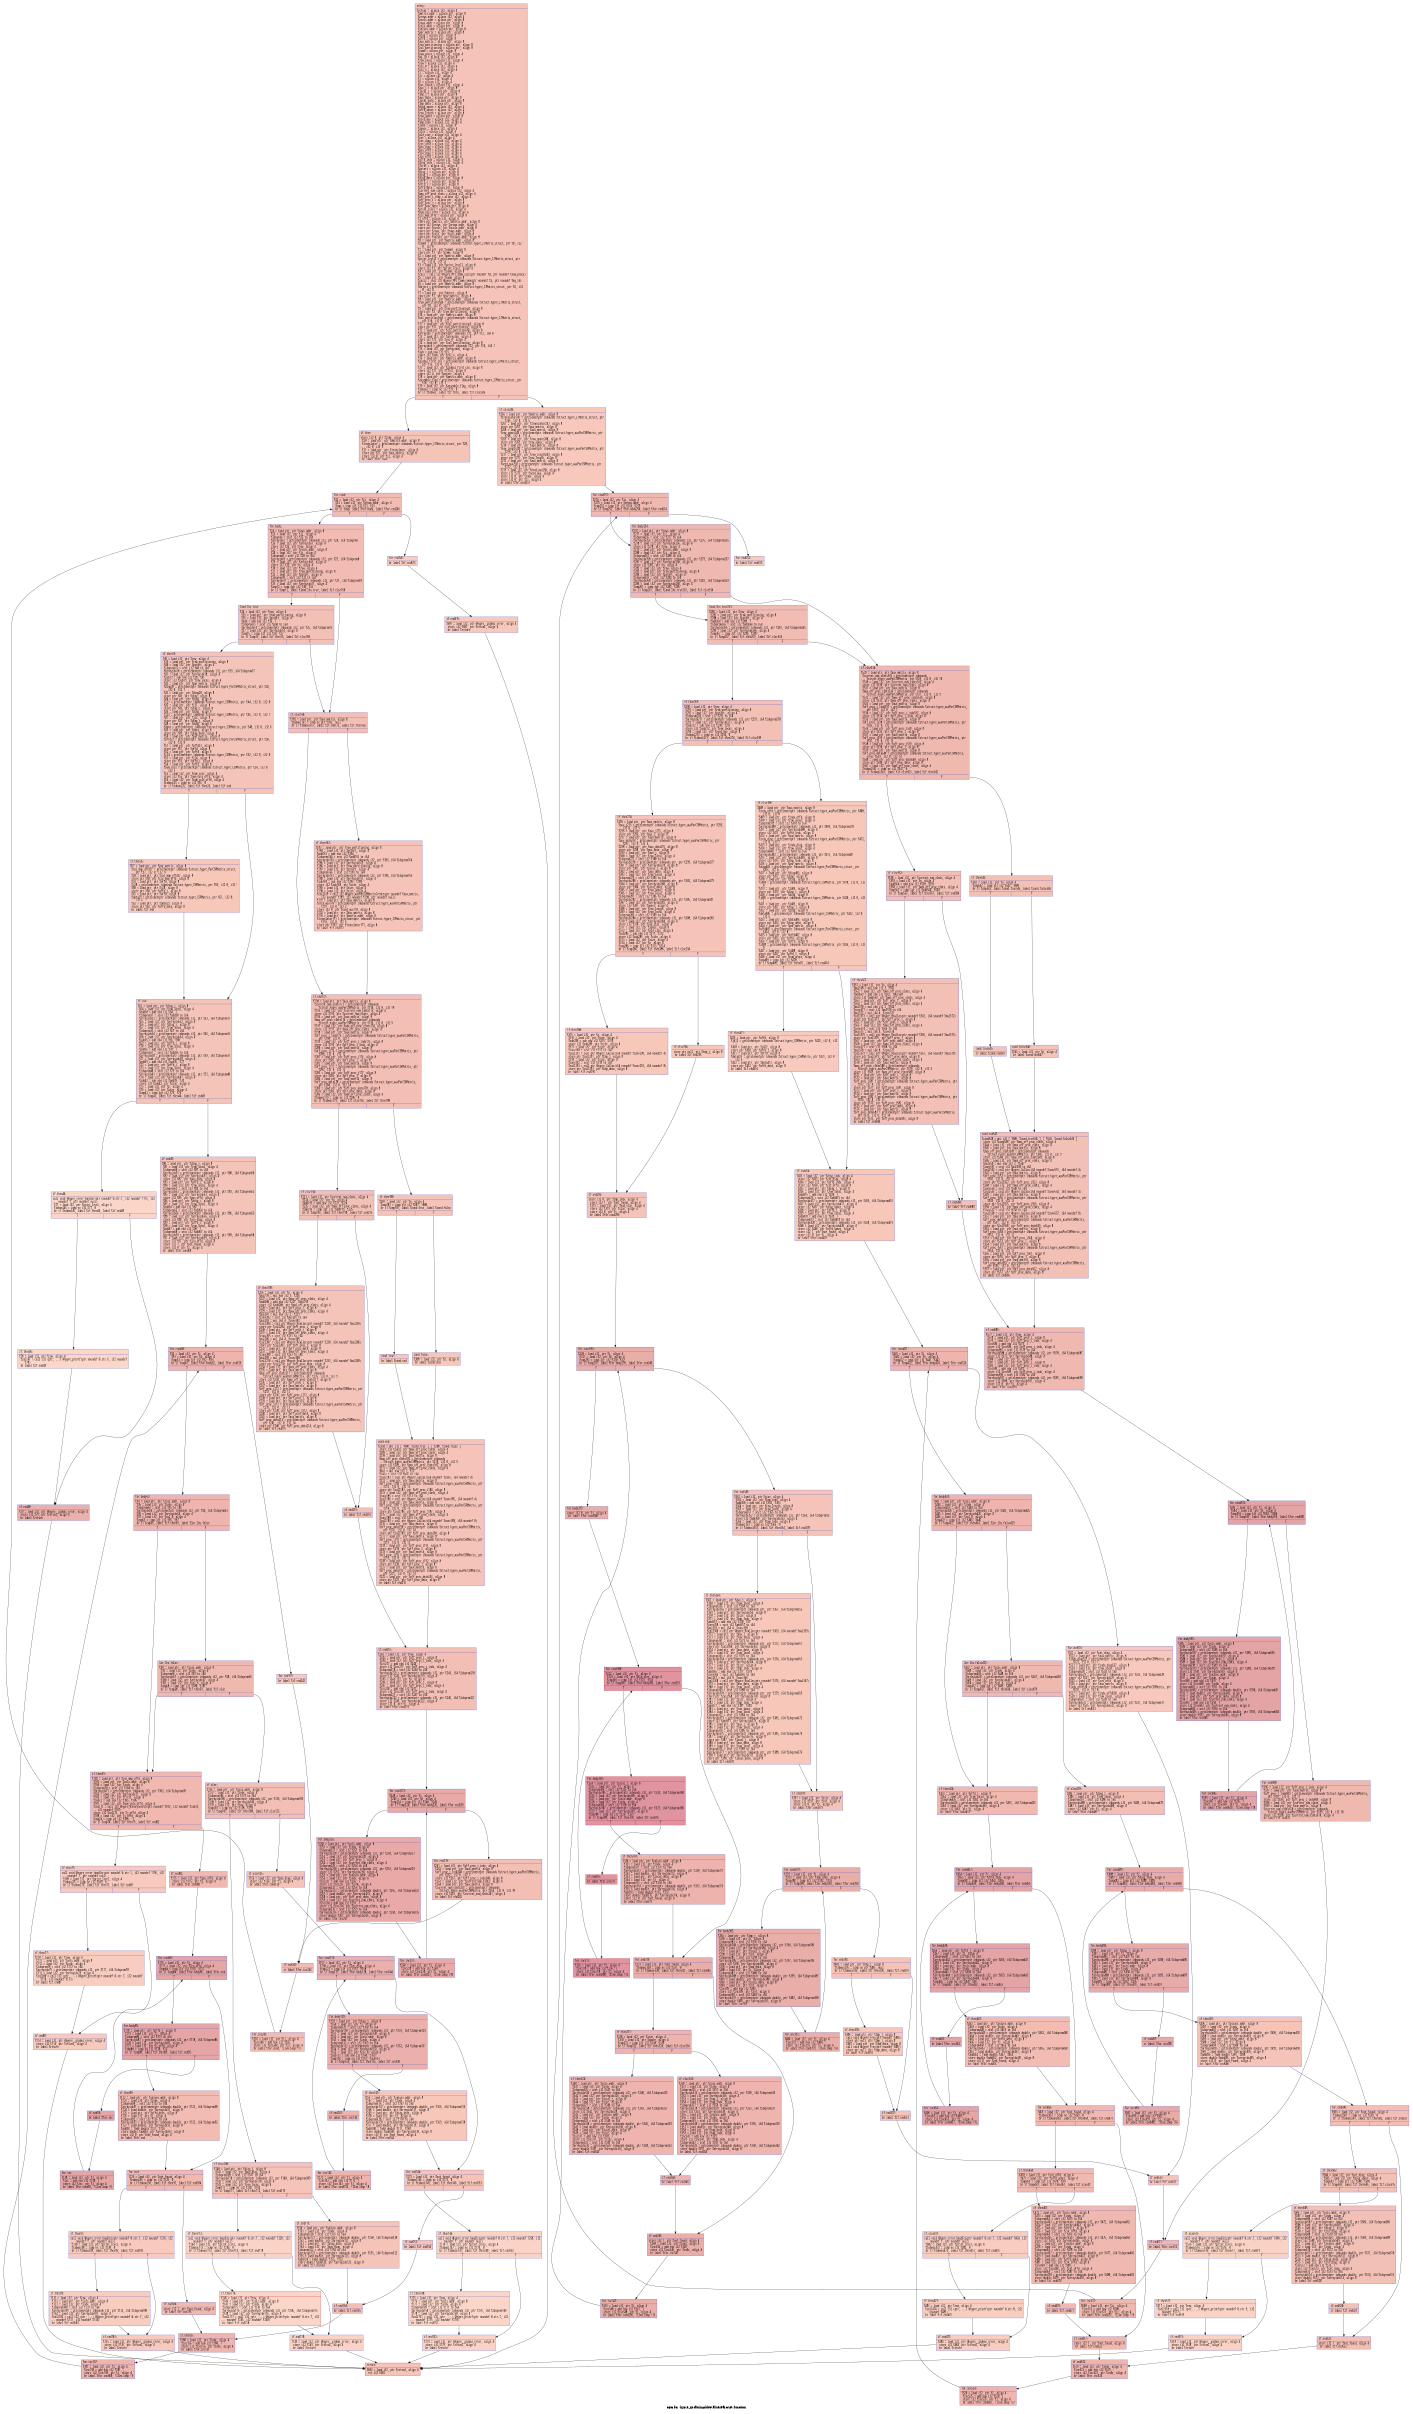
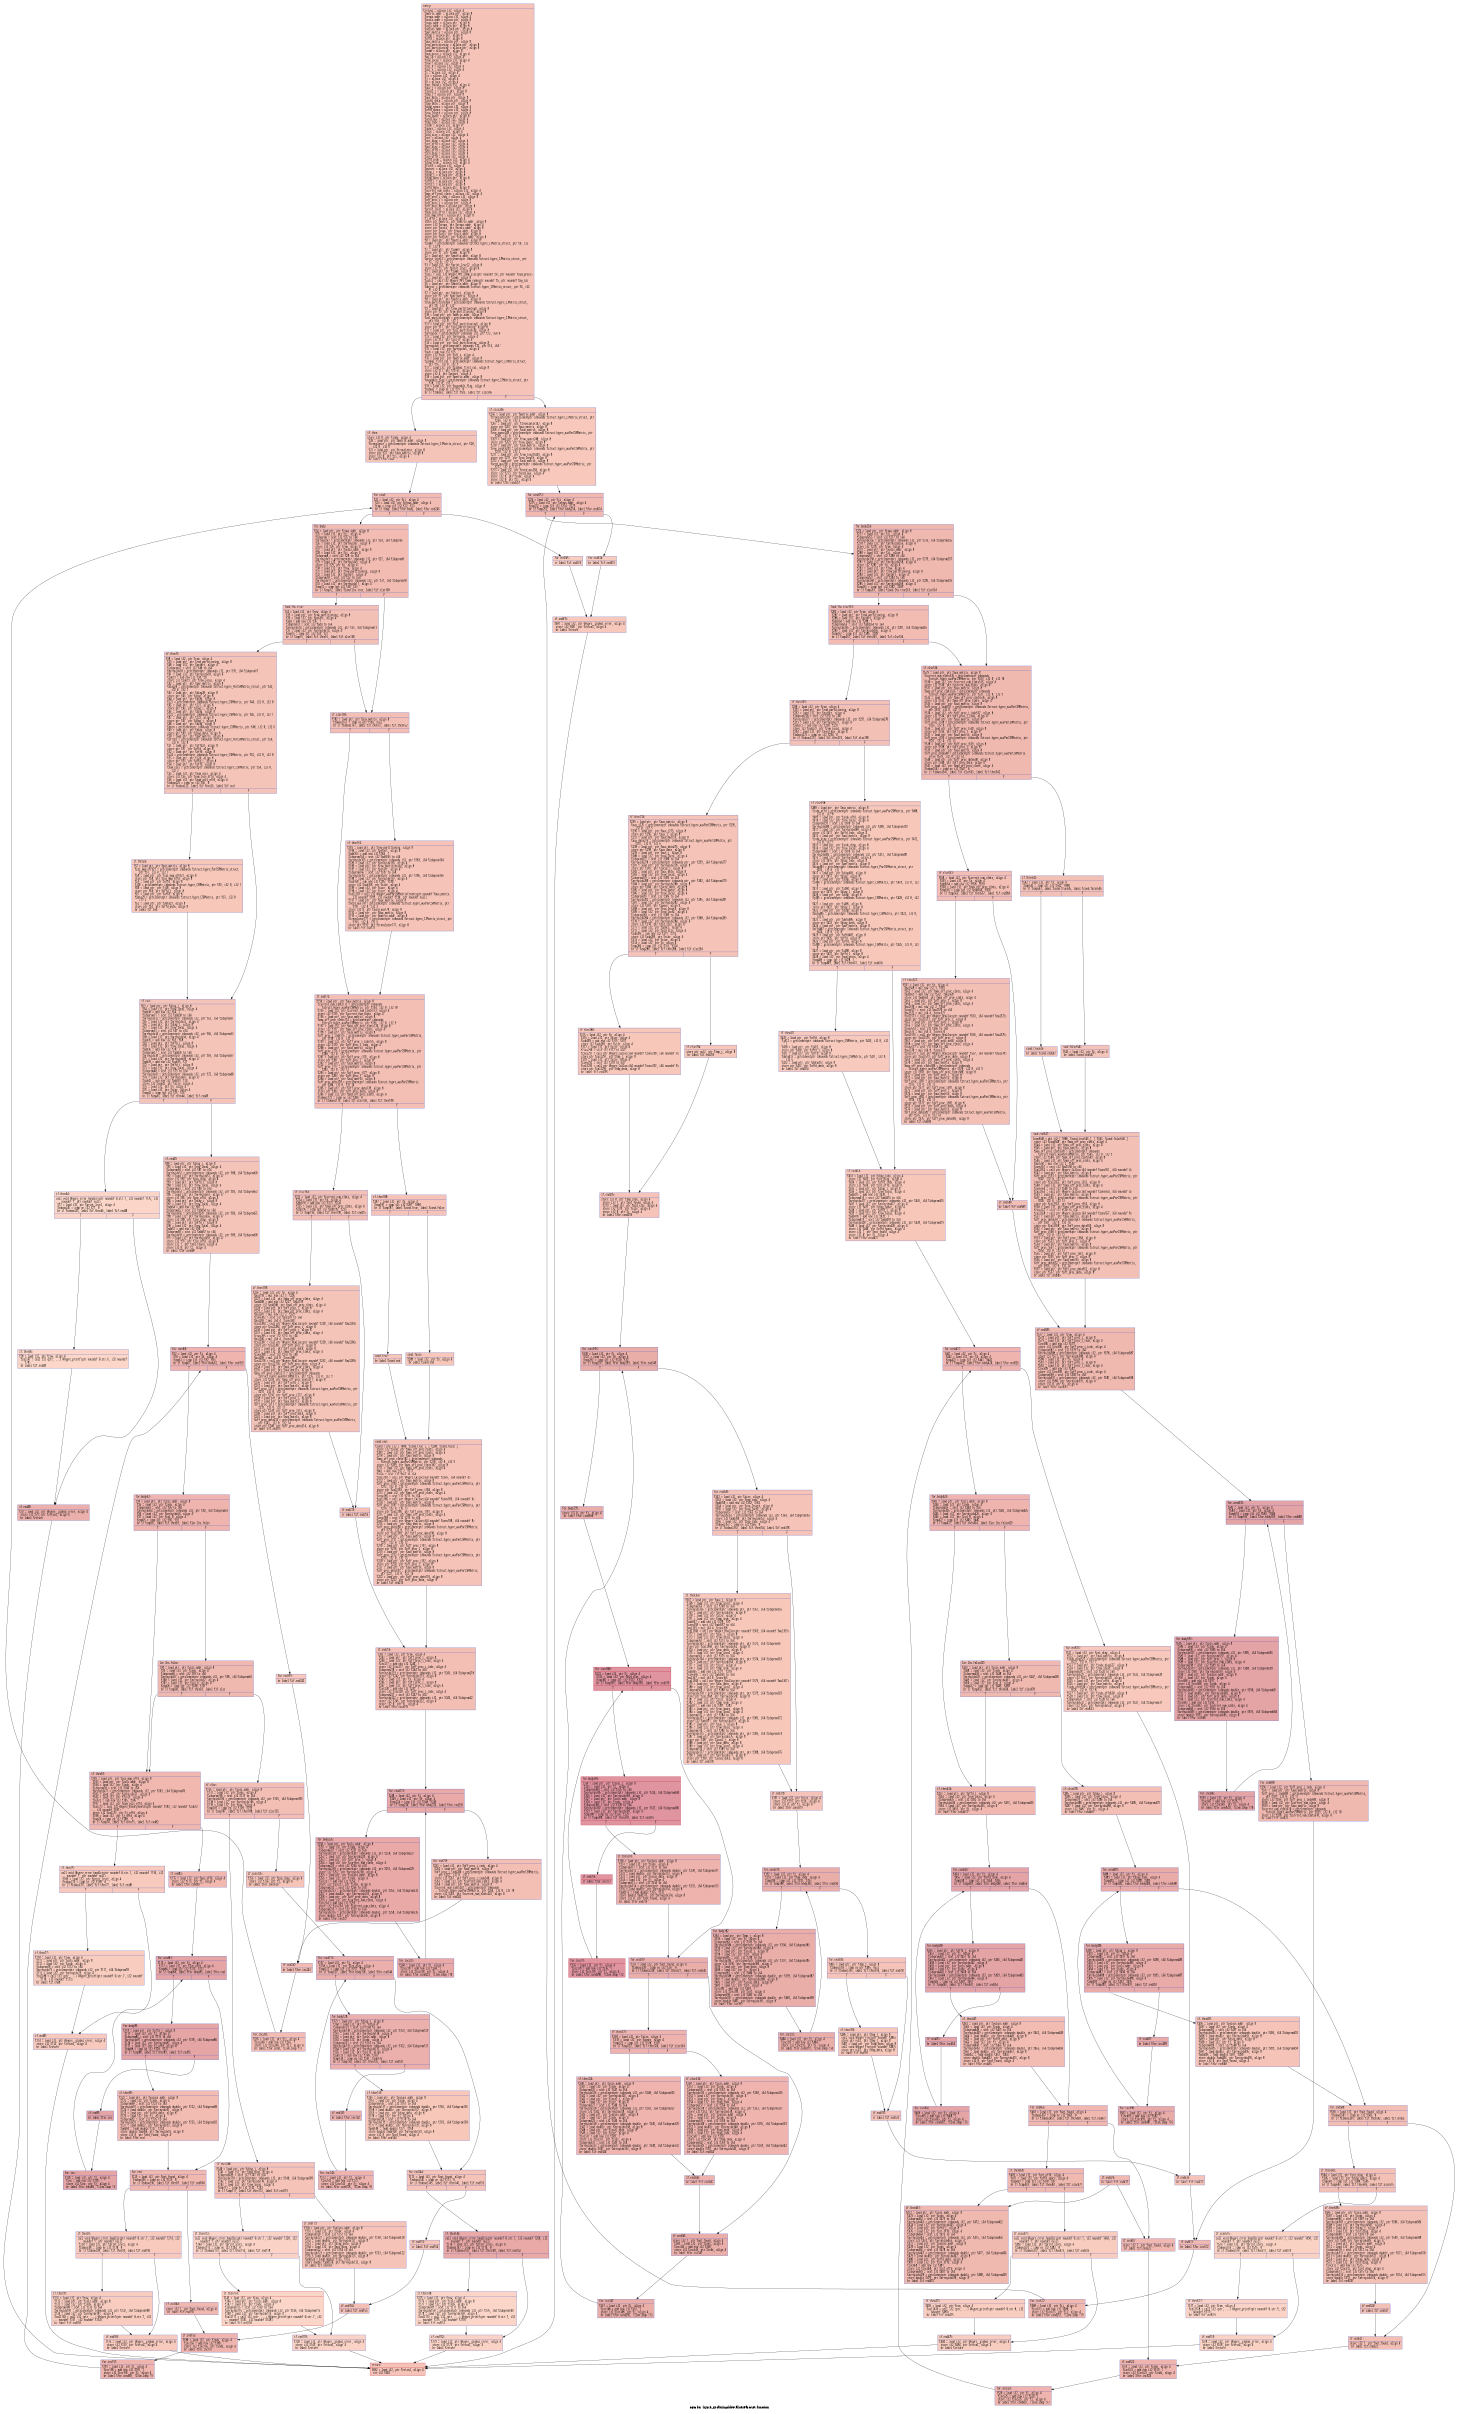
edge "for.end614:" -> "if.end615:": added
node "if.then146:": fillcolor #f59c7d70 -> #ca3b3770
edge "if.then461:" -> "if.end476:": reversed
